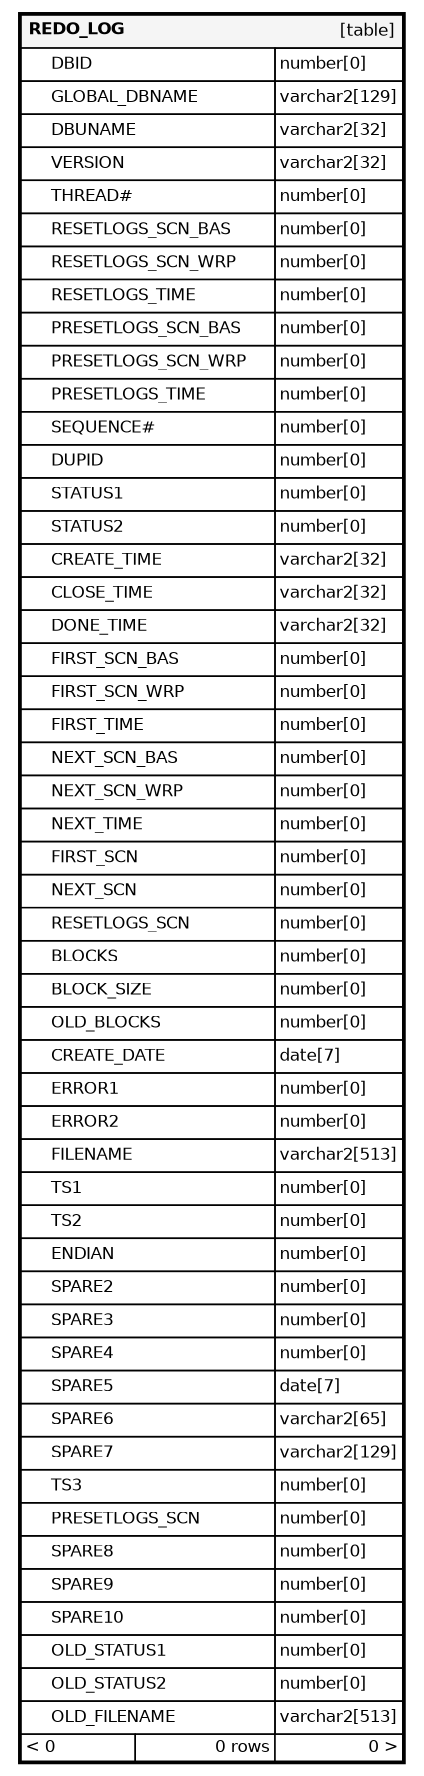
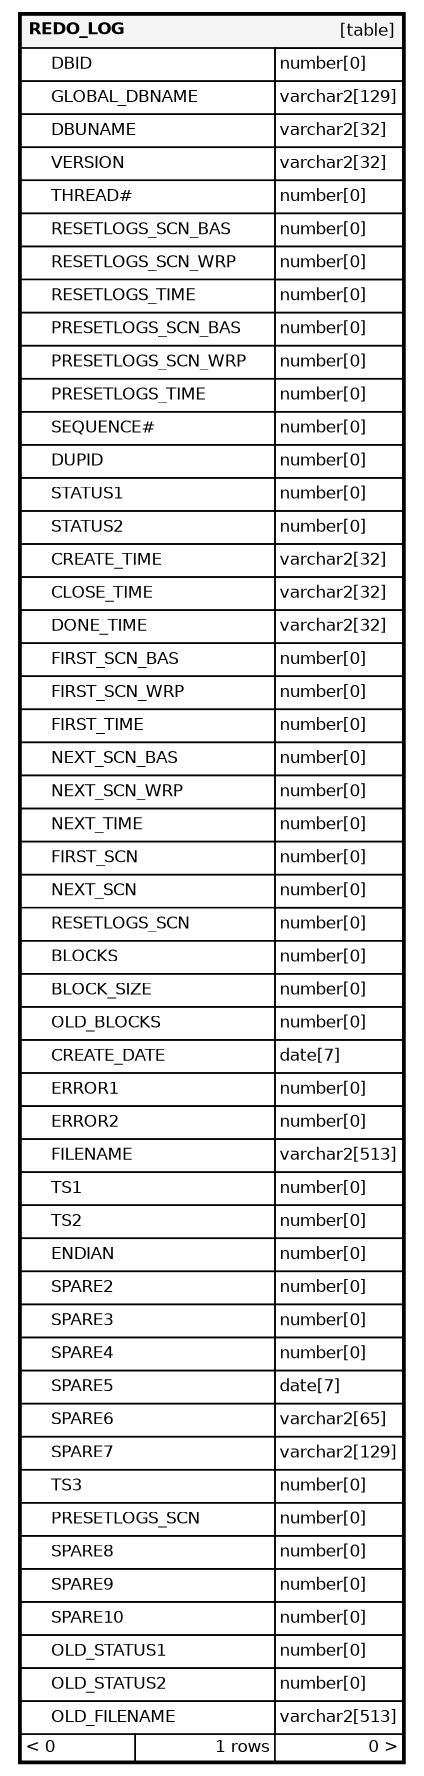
node "REDO_LOG": text "0 rows" -> "1 rows"
